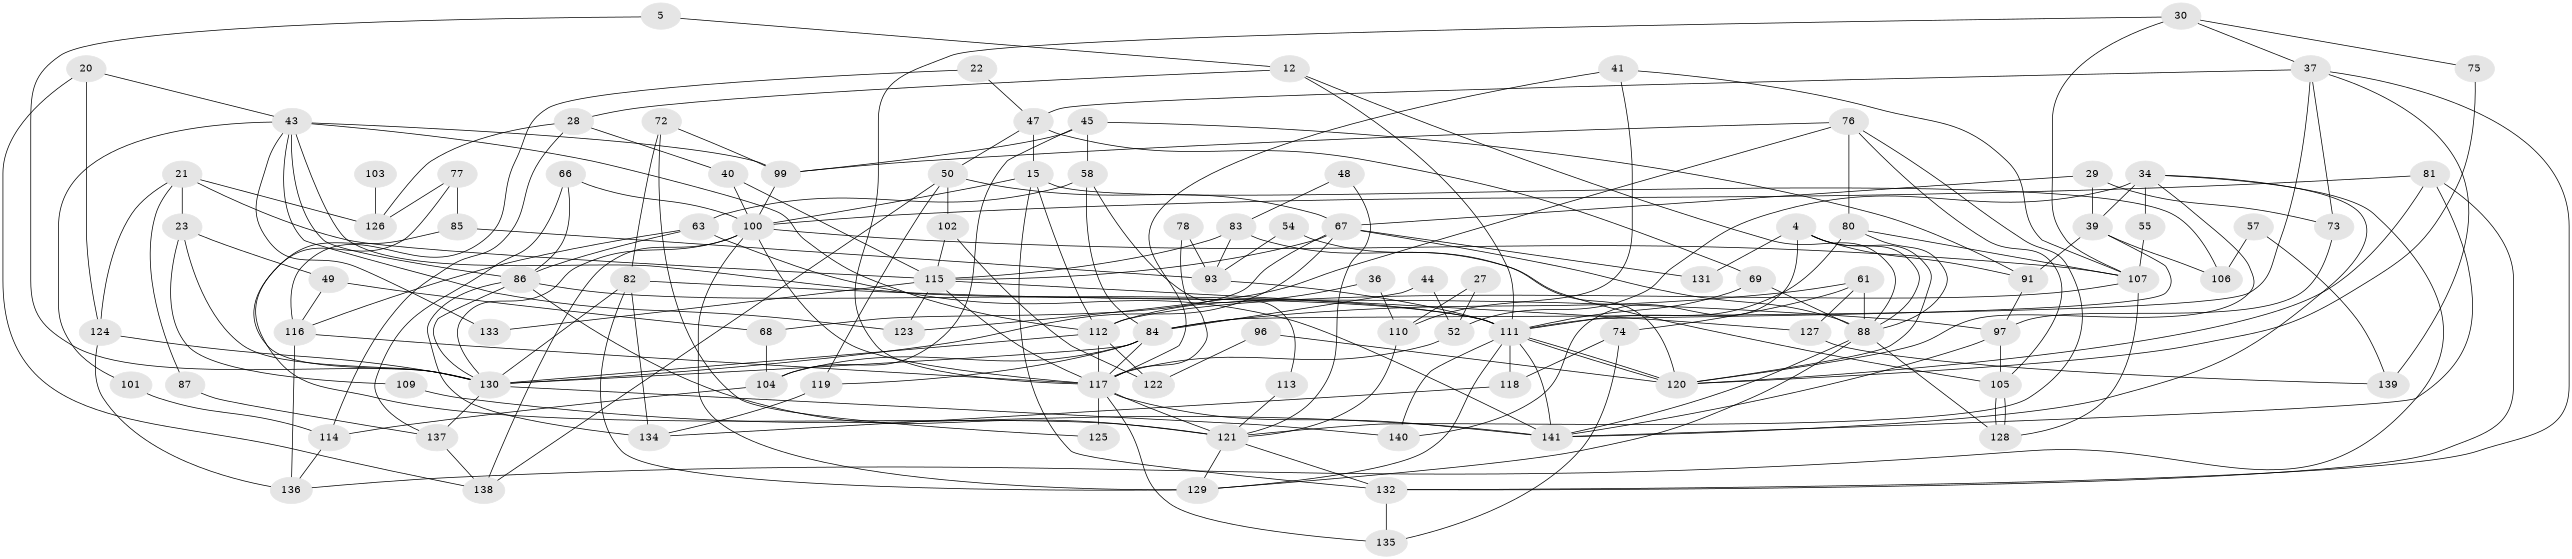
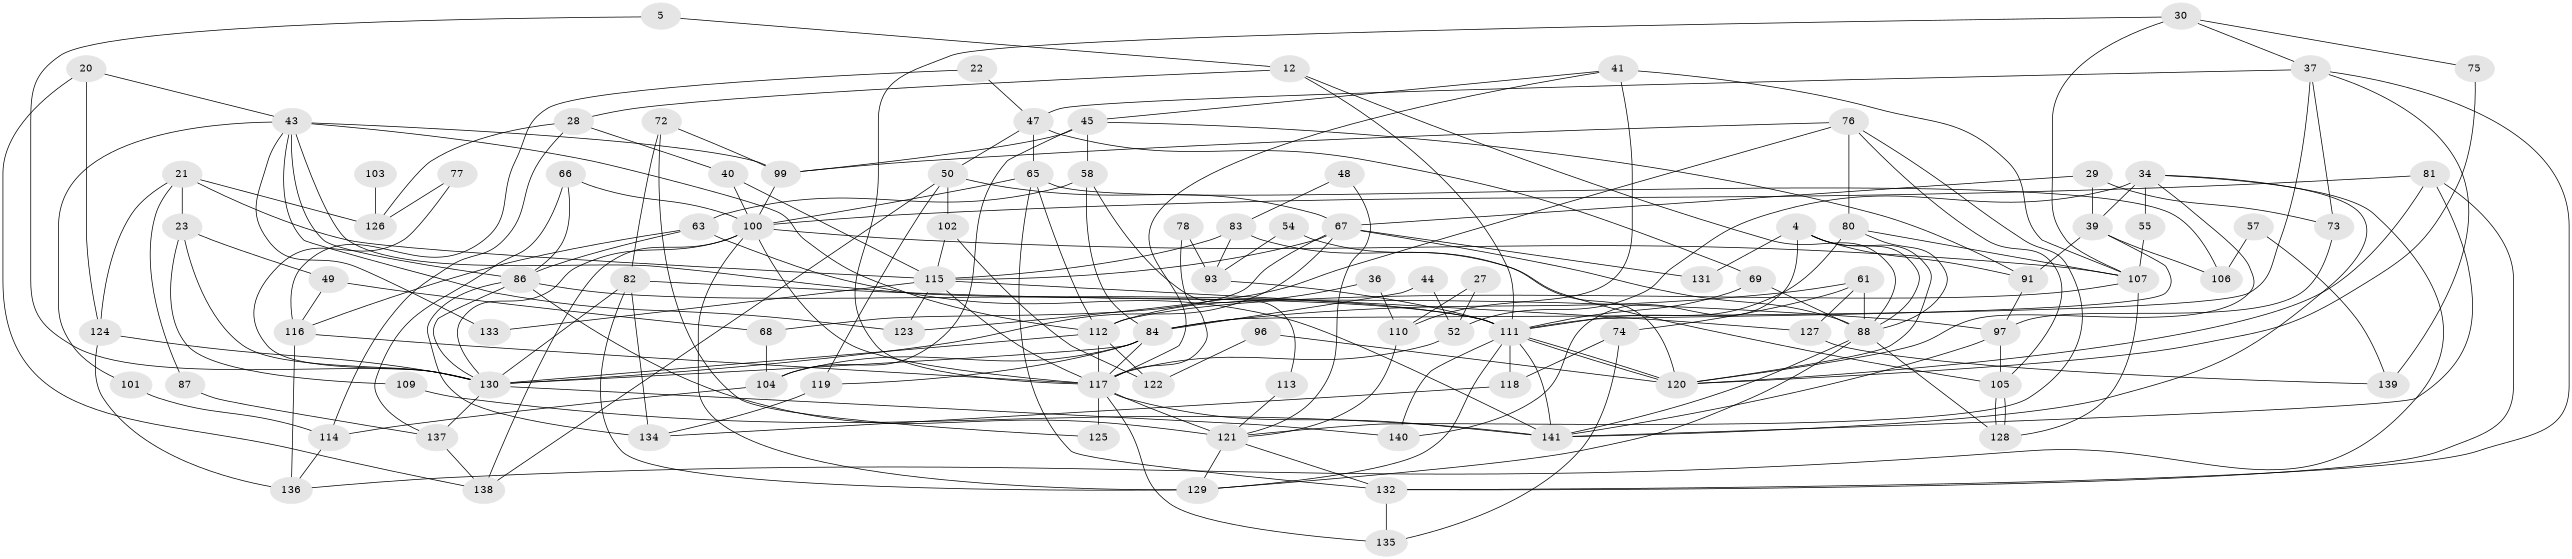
edge "41" -- "45": added
node "15": label "15" -> "65"
node "85": removed
